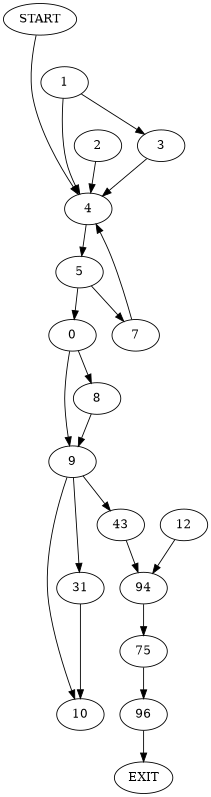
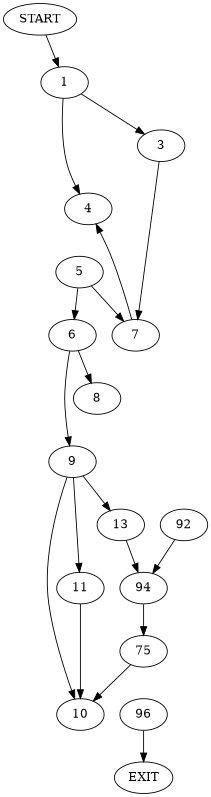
edge "START" -> "4": now "START" -> "1"
node "2": removed
edge "3" -> "4": now "3" -> "7"
edge "4" -> "5": removed
node "0": label "0" -> "6"
edge "8" -> "9": removed
node "43": label "43" -> "13"
node "12": label "12" -> "92"
node "31": label "31" -> "11"
edge "75" -> "96": now "75" -> "10"
